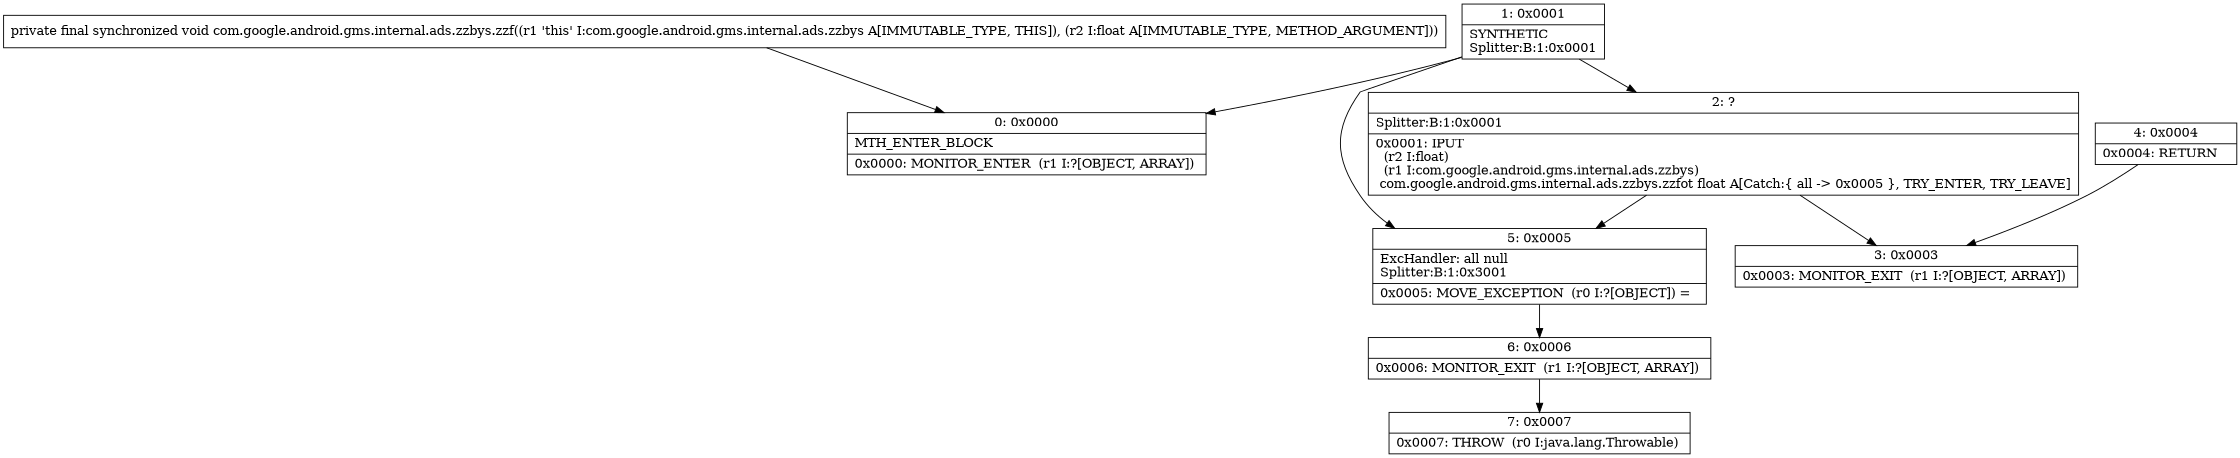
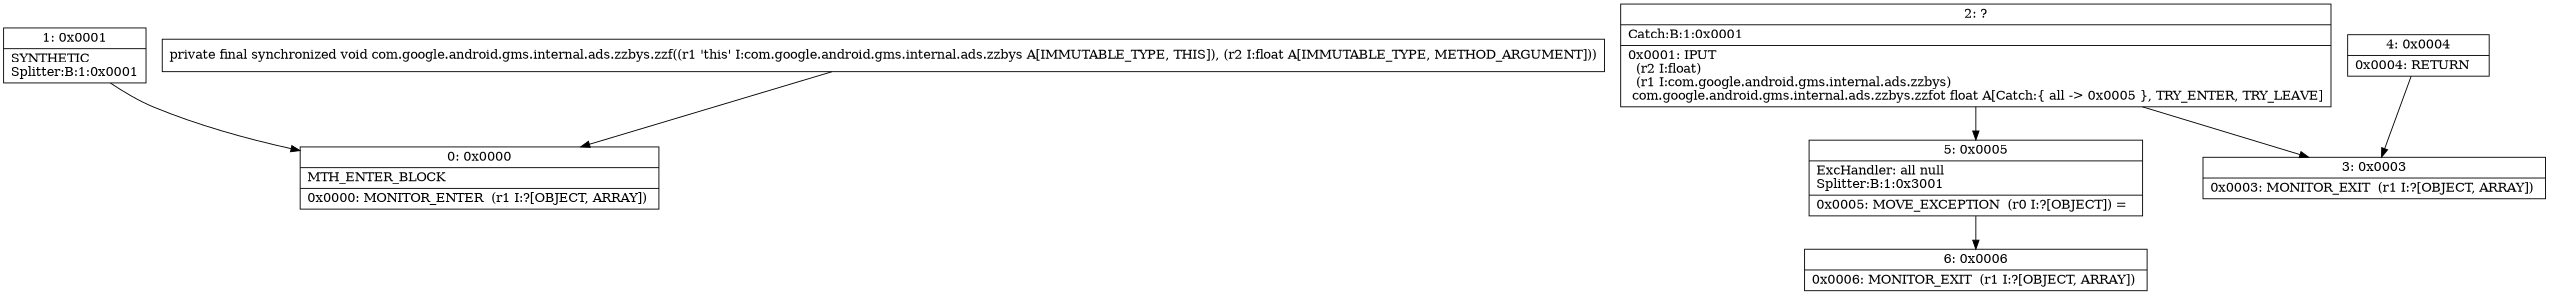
edge "1: 0x0001" -> "2: ?": removed
edge "1: 0x0001" -> "5: 0x0005": removed
node "2: ?": text "Splitter:B:1:0x0001" -> "Catch:B:1:0x0001"
node "7: 0x0007": removed
